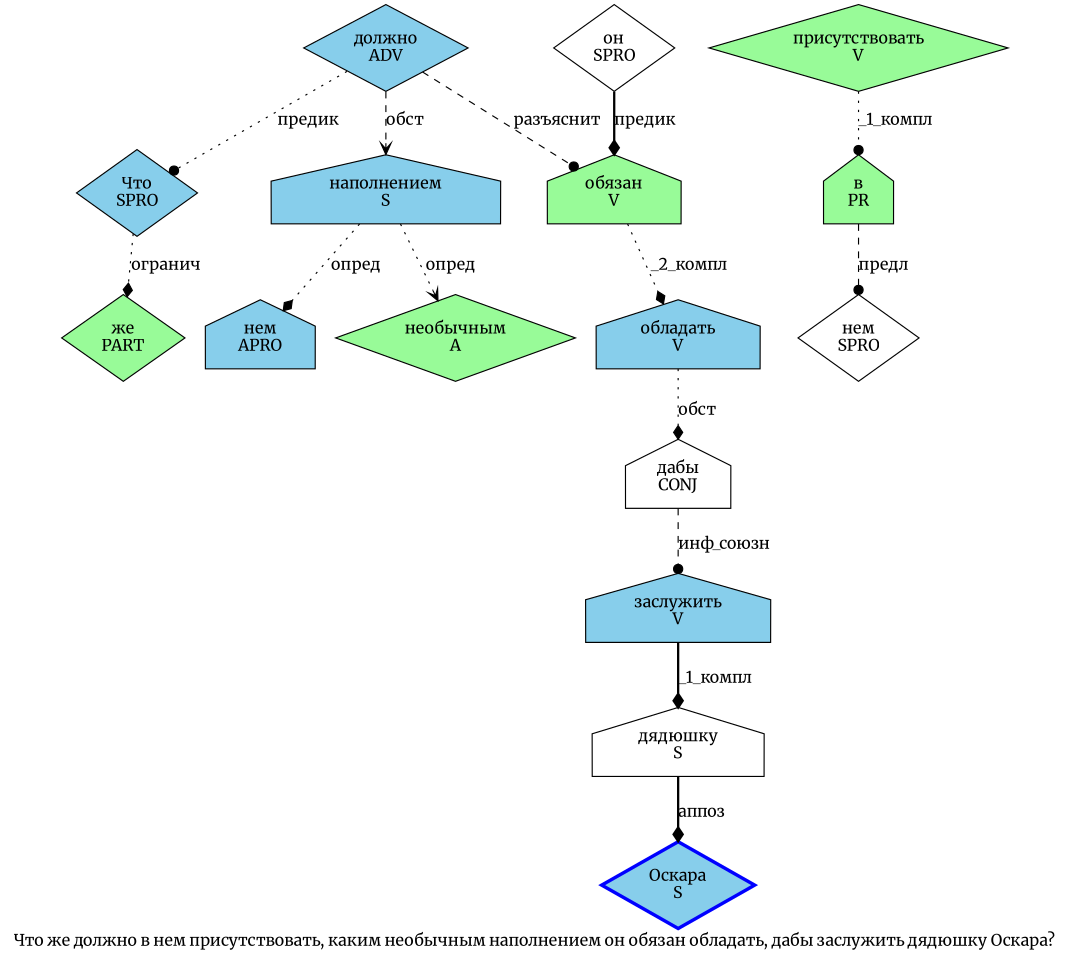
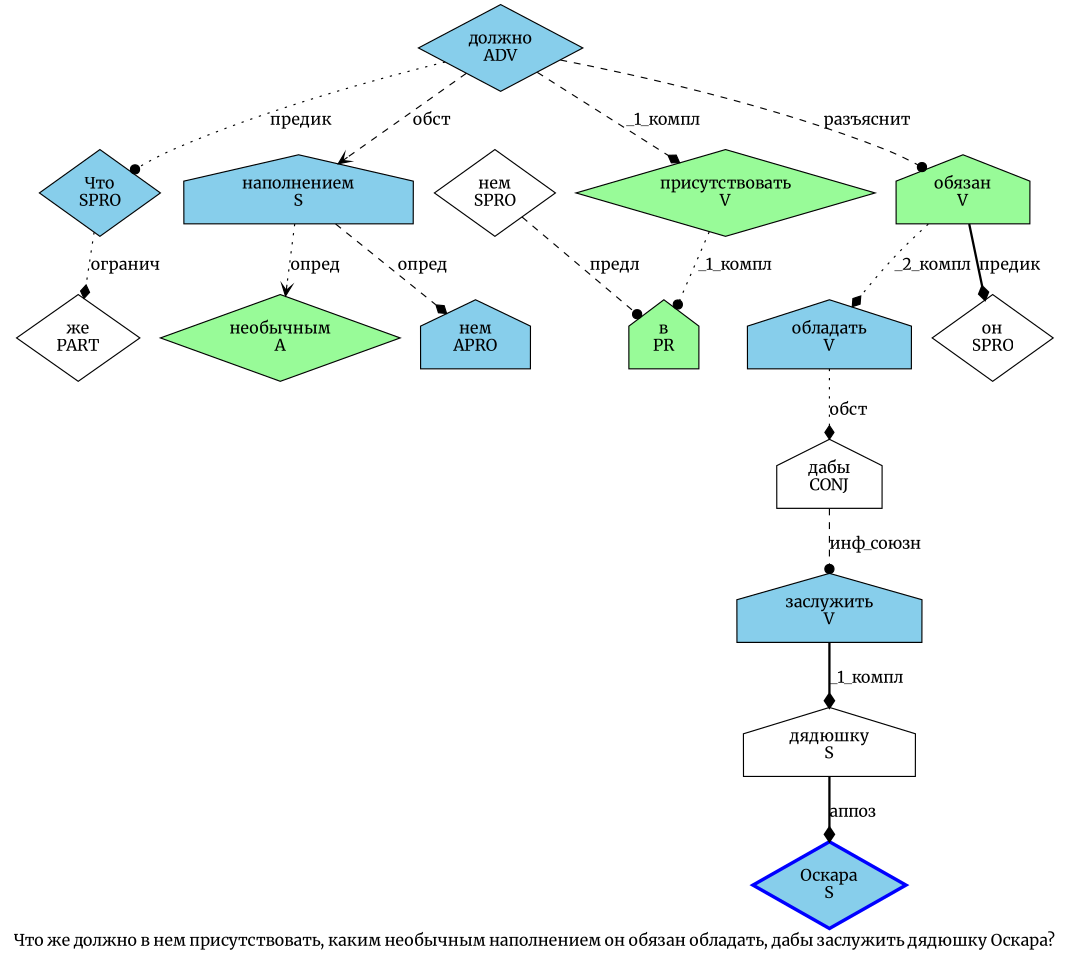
edge "должно ADV" -> "присутствовать V": added, label "_1_компл"
edge "он SPRO" -> "обязан V": reversed
edge "в PR" -> "нем SPRO": reversed
edge "наполнением S" -> "нем APRO": style dotted -> dashed
node "же PART": fillcolor palegreen -> white
